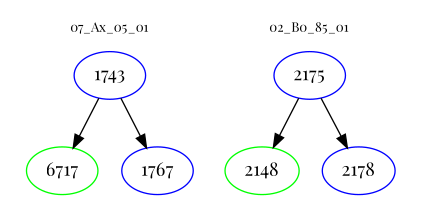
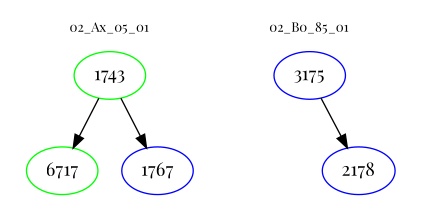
cluster "07_Ax_05_01": label "07_Ax_05_01" -> "02_Ax_05_01"
node "1743": color blue -> green
node "2175": label "2175" -> "3175"
node "2148": removed
